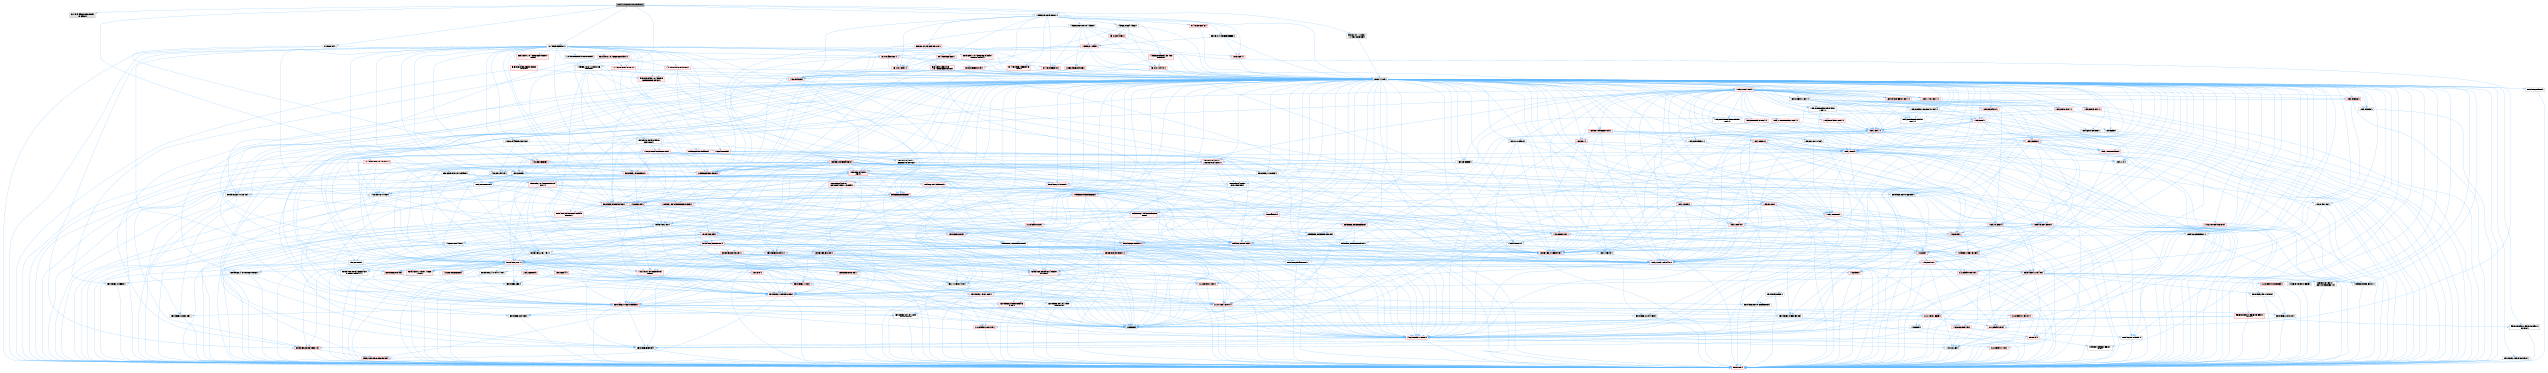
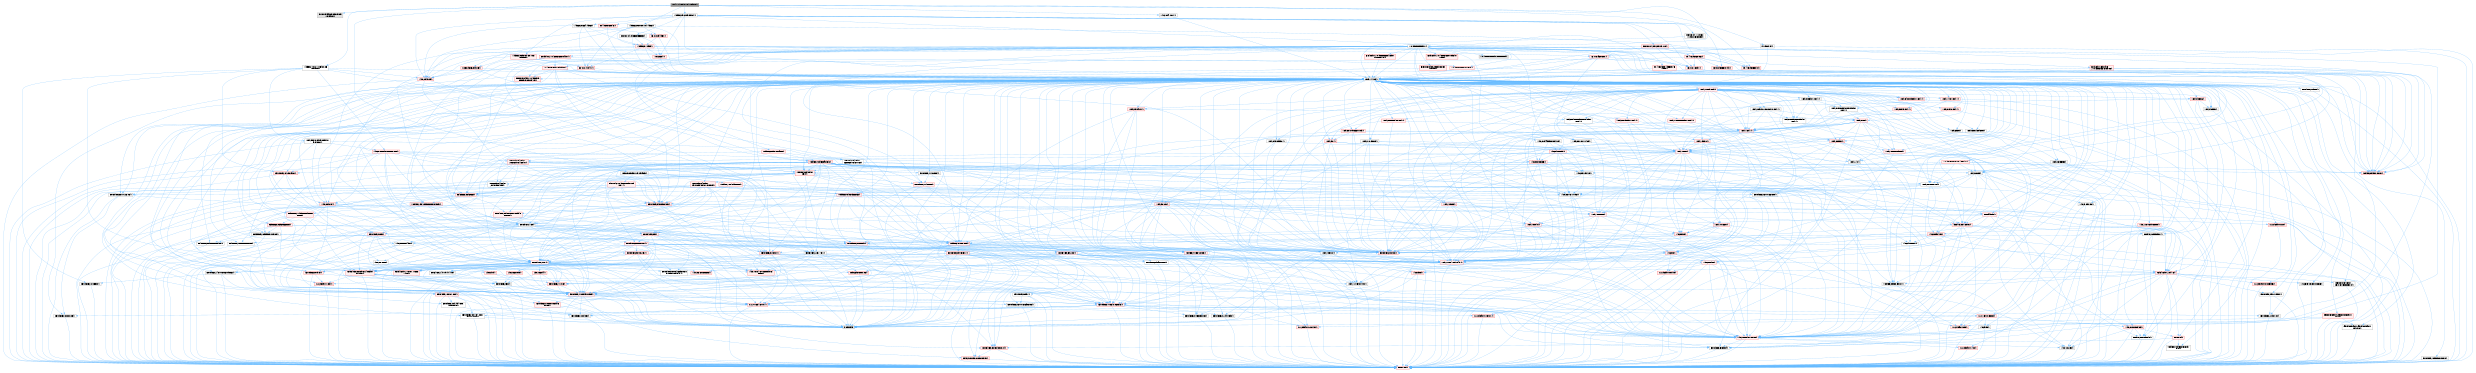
node "Misc/NotifyHook.h": added
node "Evaluation/MovieSceneEvaluation CustomVersion.h": label "Evaluation/MovieSceneEvaluation CustomVersion.h" -> "Evaluation/MovieSceneEvaluation TimeToPixel.h"
node "Containers/UnrealString.h": label "Containers/UnrealString.h" -> "Containers/FromTo.h"
